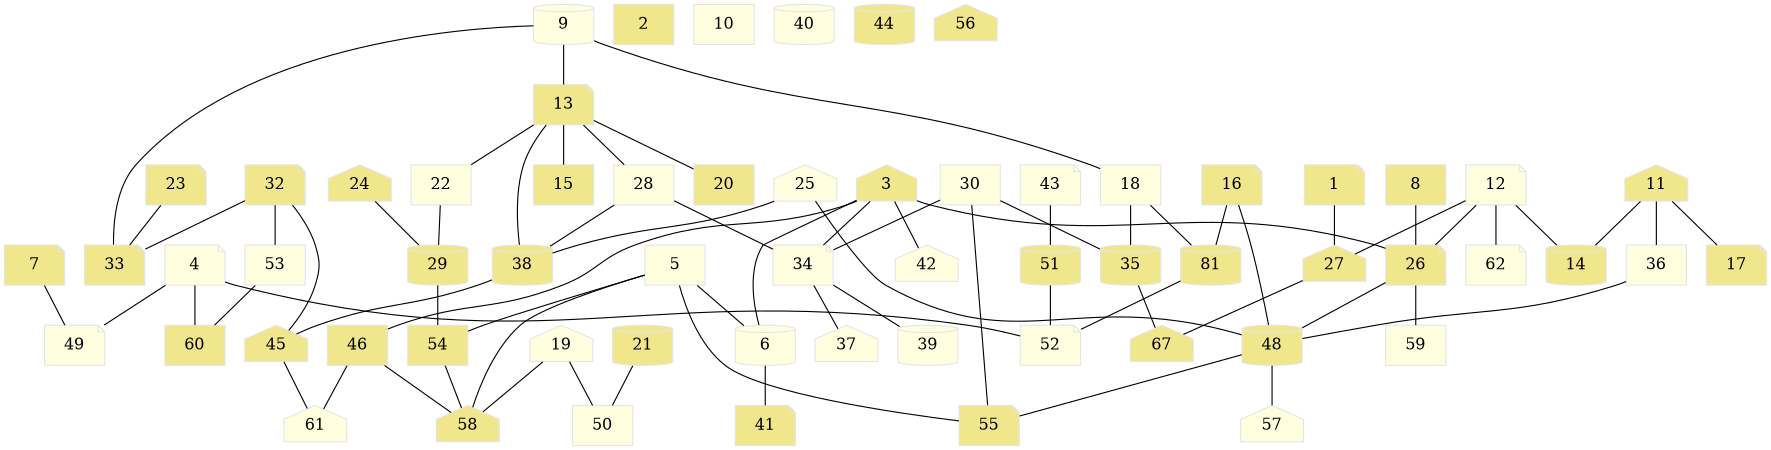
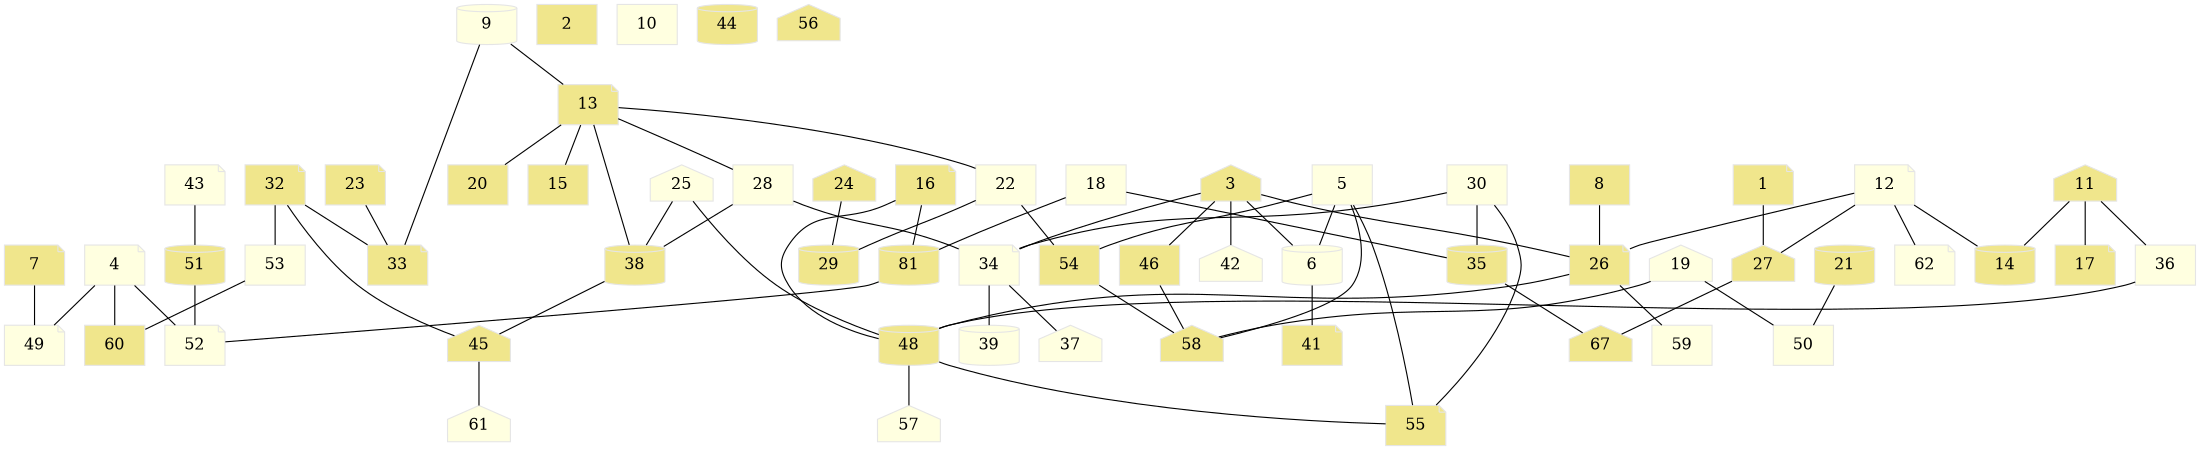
node "40": removed
edge "9" -- "18": removed
edge "29" -- "54": now "22" -- "54"
edge "46" -- "61": removed
